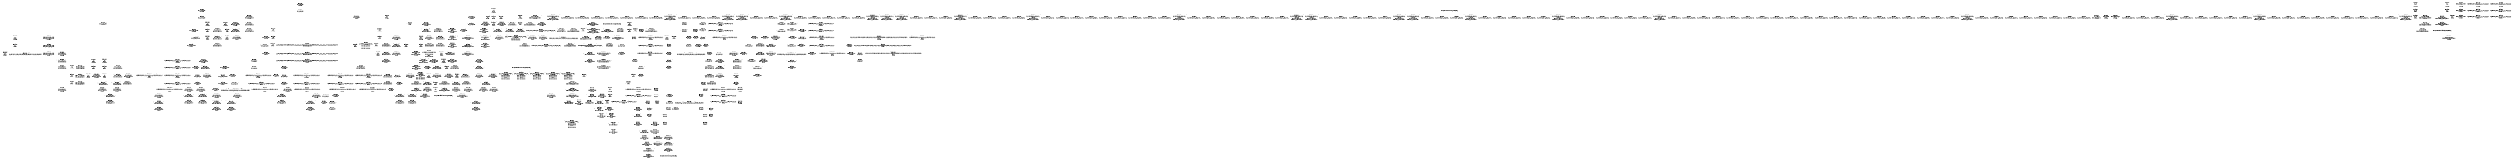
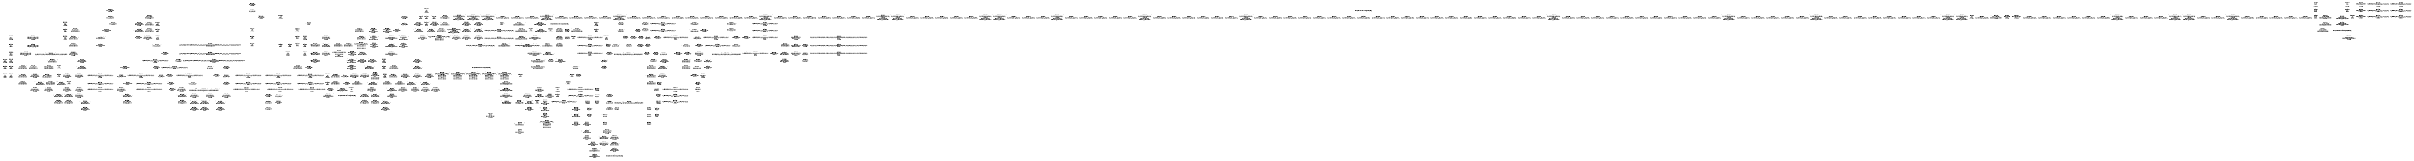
node "CE0x569c2b0": removed
